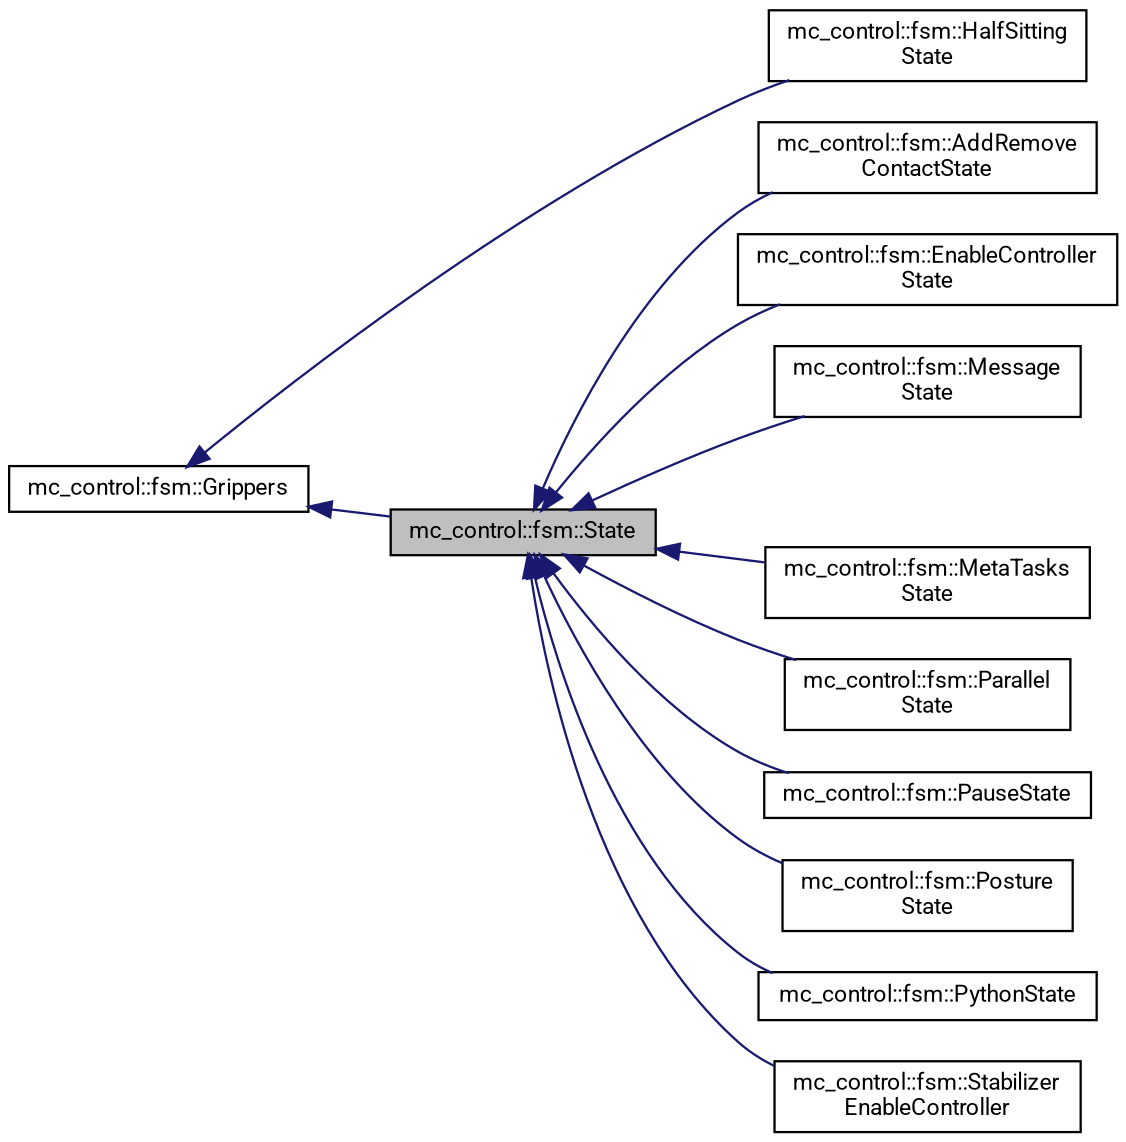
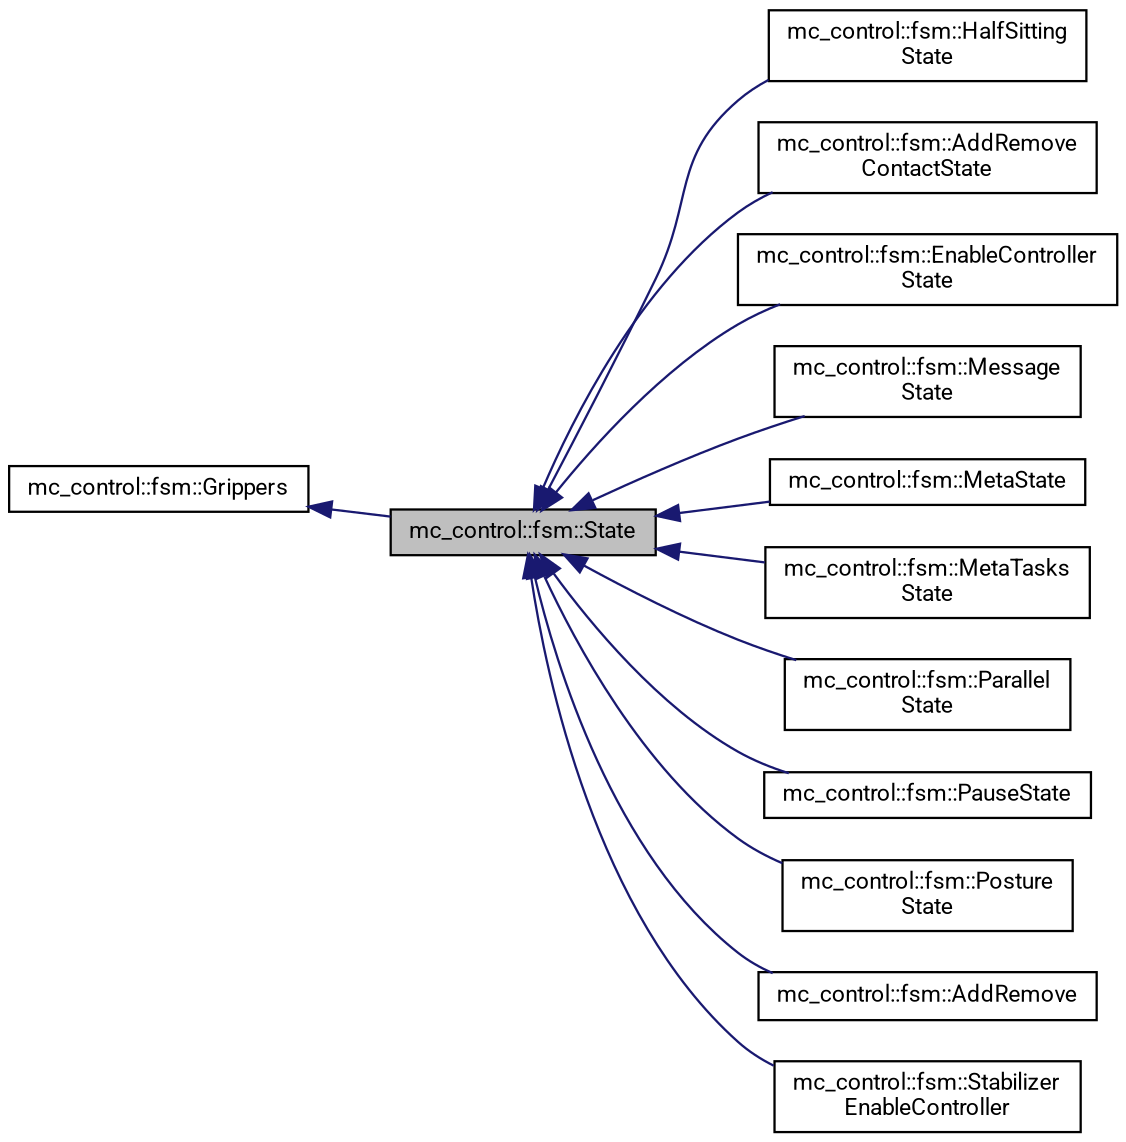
edge "mc_control::fsm::HalfSitting State" -> "mc_control::fsm::Grippers": now "mc_control::fsm::HalfSitting State" -> "mc_control::fsm::State"
node "mc_control::fsm::MetaState": added
node "mc_control::fsm::PythonState": label "mc_control::fsm::PythonState" -> "mc_control::fsm::AddRemove"
